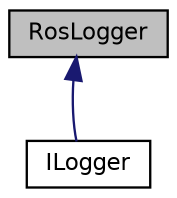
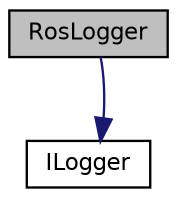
edge "ILogger" -> "RosLogger": reversed
